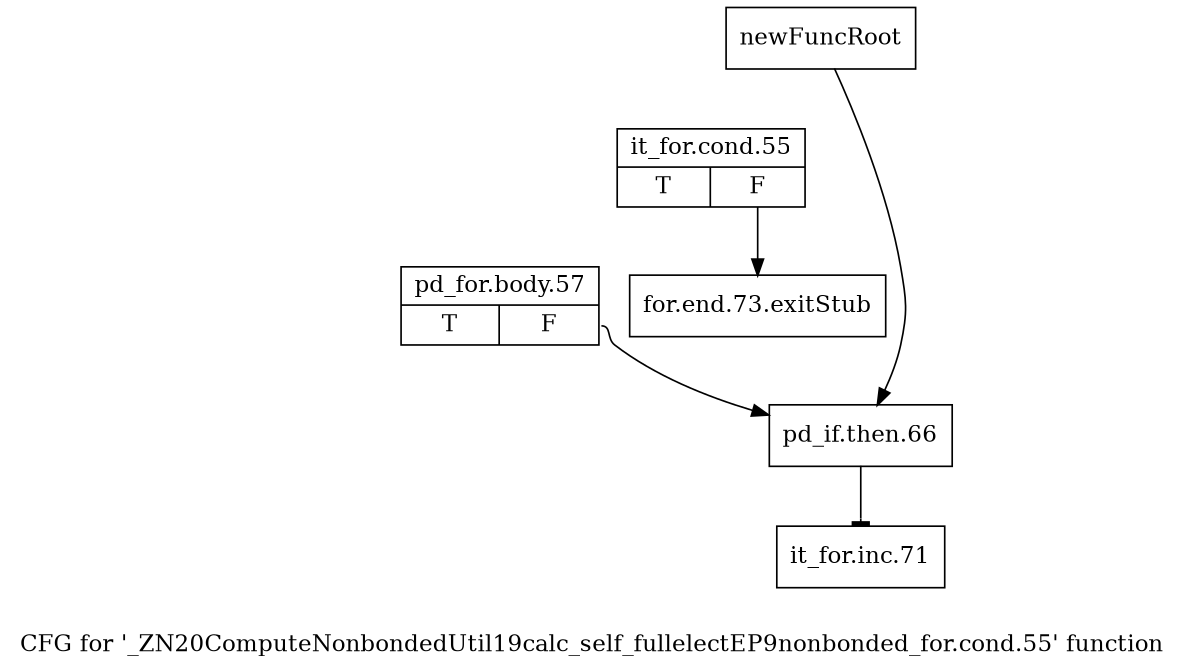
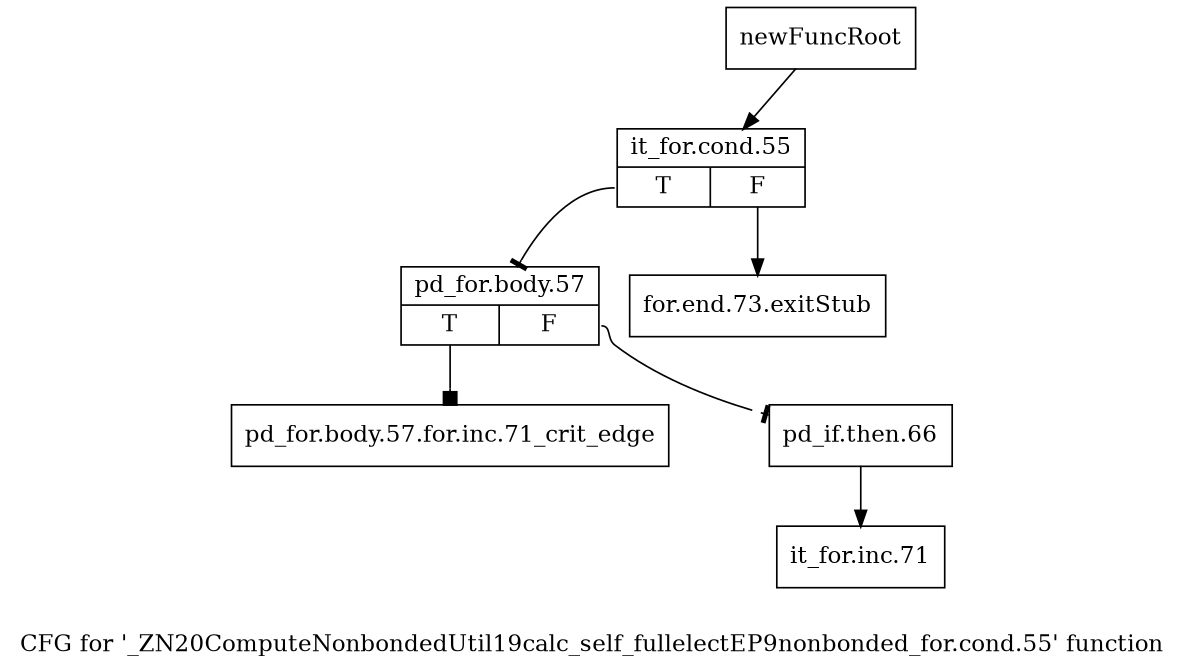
edge "it_for.cond.55" -> "pd_for.body.57": added
edge "newFuncRoot" -> "pd_if.then.66": now "newFuncRoot" -> "it_for.cond.55"
edge "pd_for.body.57" -> "pd_if.then.66": arrowhead normal -> tee
node "pd_for.body.57.for.inc.71_crit_edge": added
edge "pd_if.then.66" -> "it_for.inc.71": arrowhead tee -> normal
